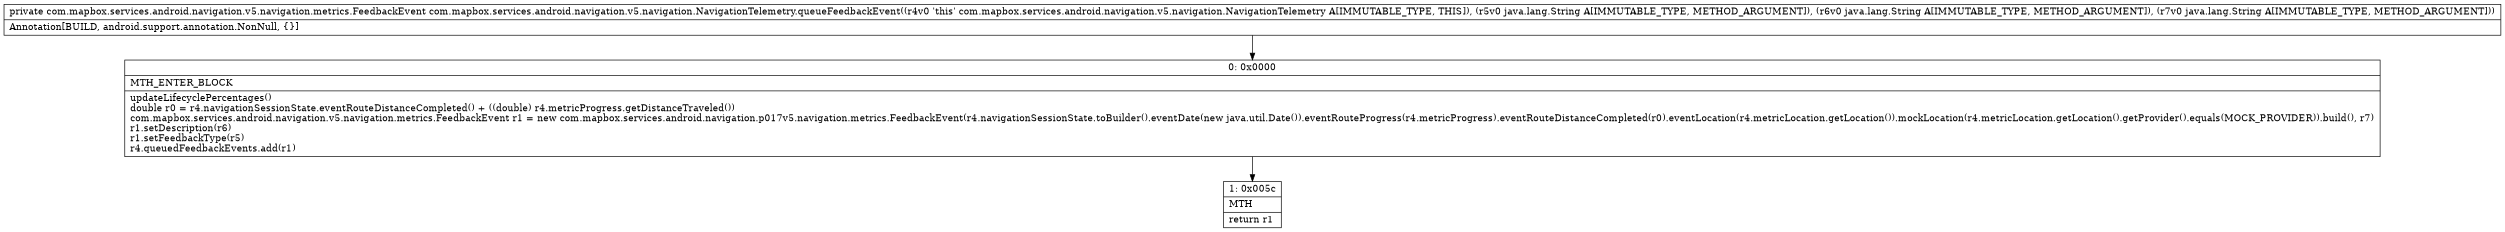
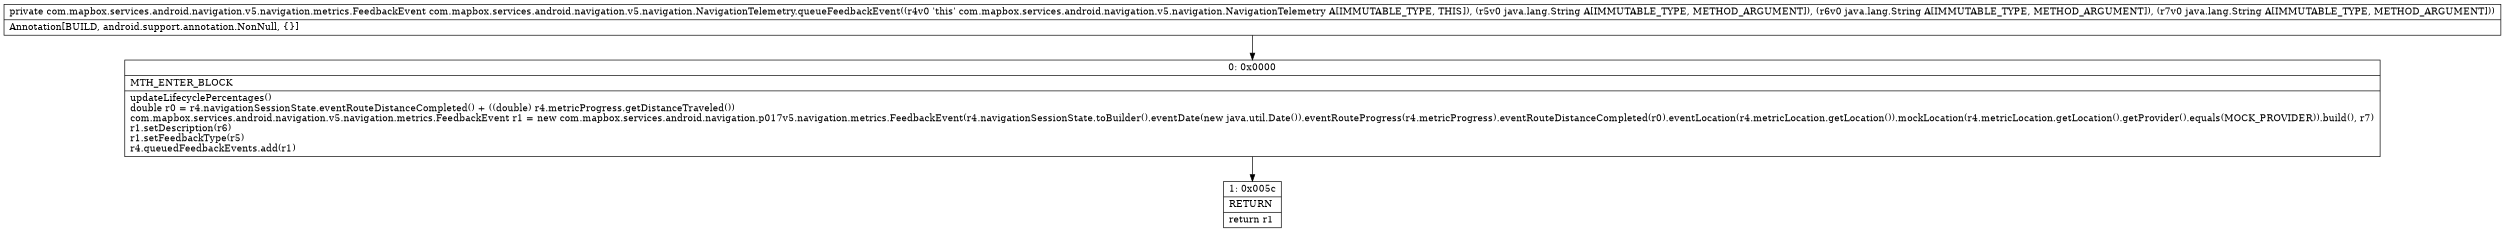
node "1: 0x005c": text "MTH" -> "RETURN"
